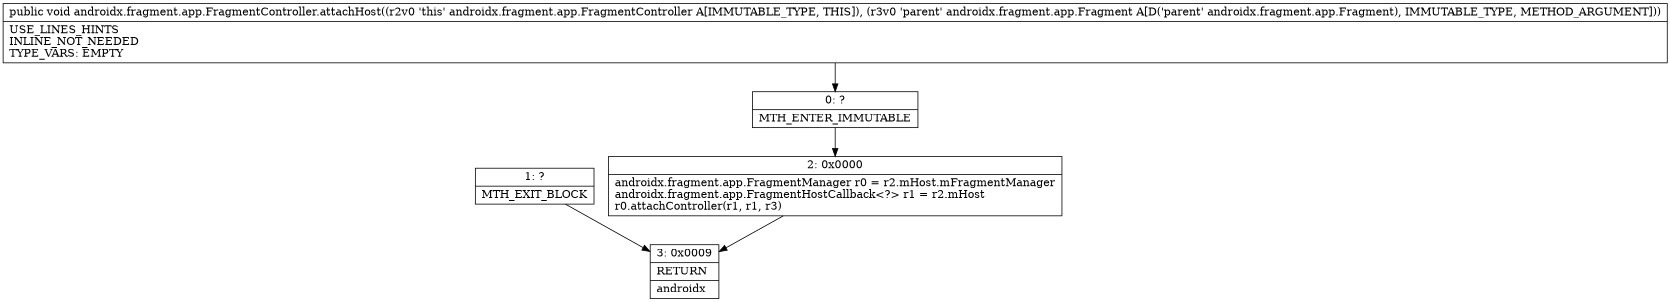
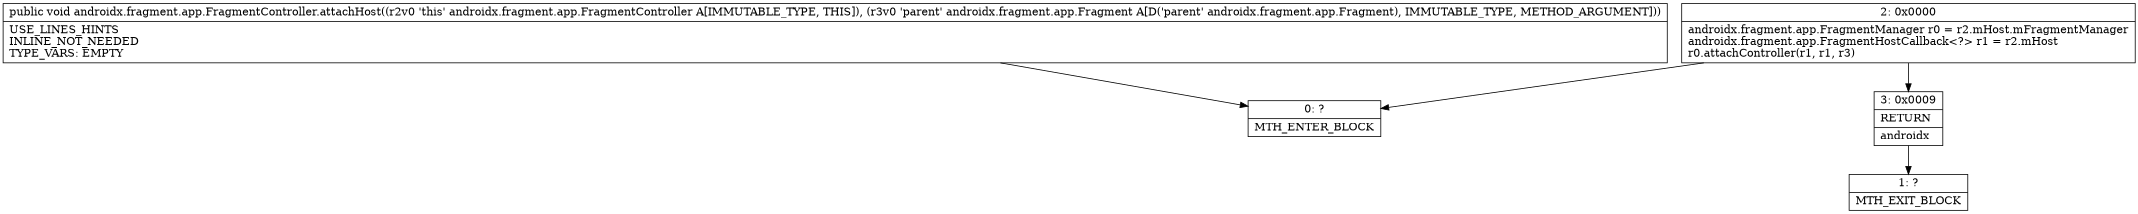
node "0: ?": text "MTH_ENTER_IMMUTABLE" -> "MTH_ENTER_BLOCK"
edge "0: ?" -> "2: 0x0000": reversed
edge "1: ?" -> "3: 0x0009": reversed
